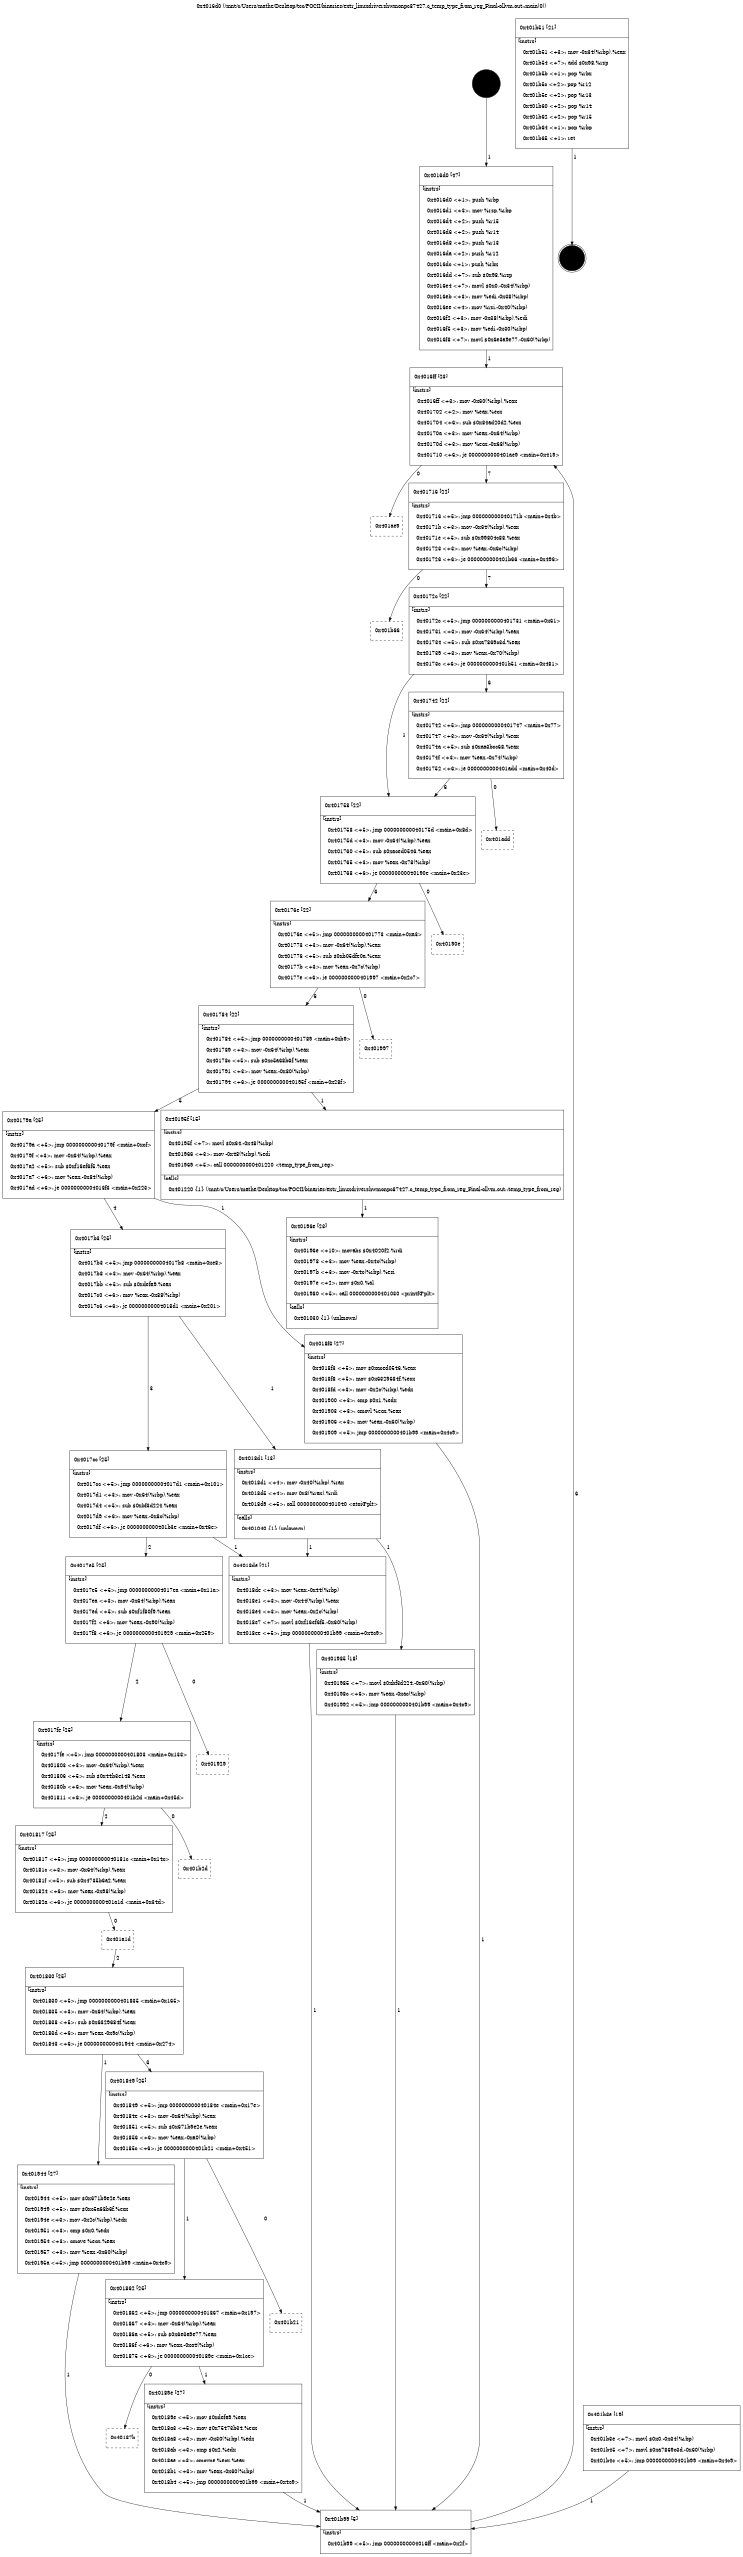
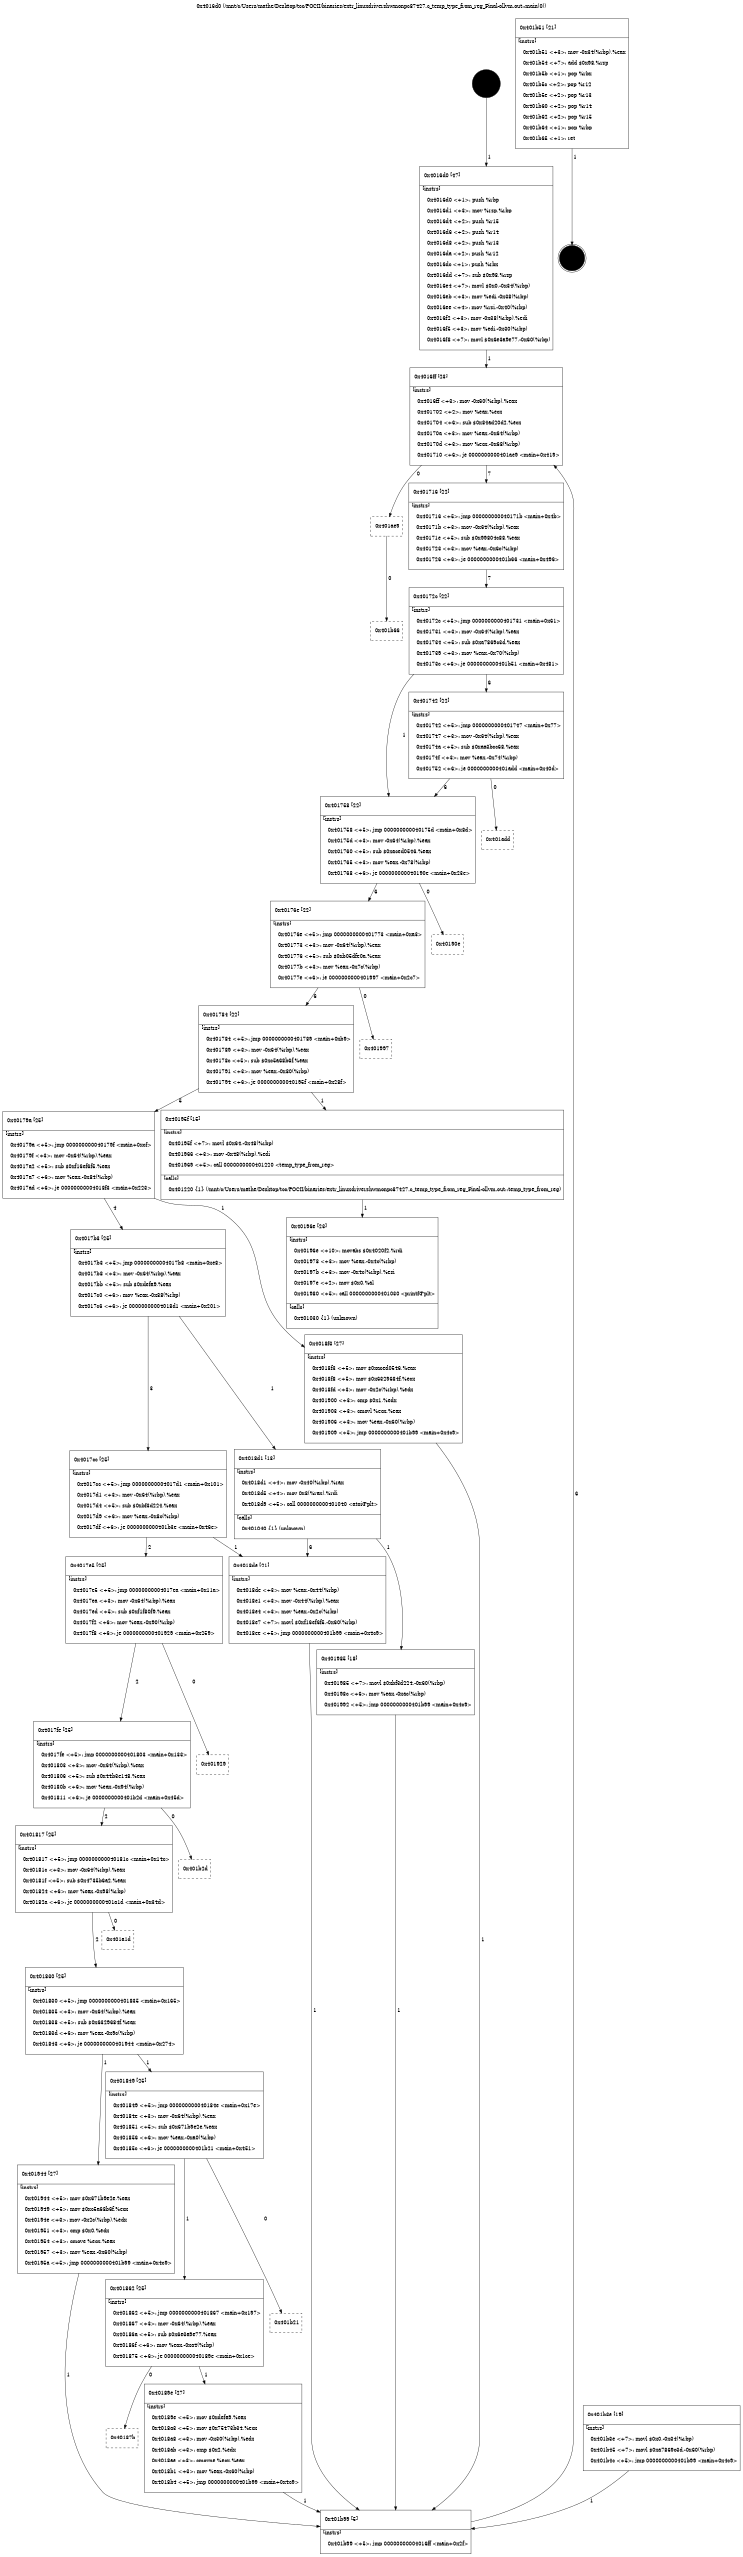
edge "0x401716 [22]" -> "0x401b66": now "0x401ae9" -> "0x401b66"
edge "0x4018d1 [13]" -> "0x4018de [21]": label " 1" -> " 6"
edge "0x401a1d" -> "0x401830 [25]": now "0x401817 [25]" -> "0x401830 [25]"
edge "0x401830 [25]" -> "0x401849 [25]": label " 3" -> " 1"
